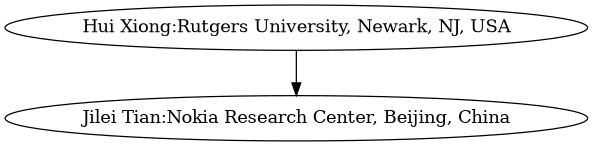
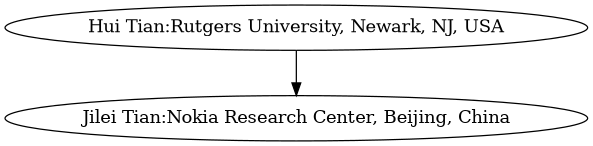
node "Hui Xiong:Rutgers University, Newark, NJ, USA": label "Hui Xiong:Rutgers University, Newark, NJ, USA" -> "Hui Tian:Rutgers University, Newark, NJ, USA"
